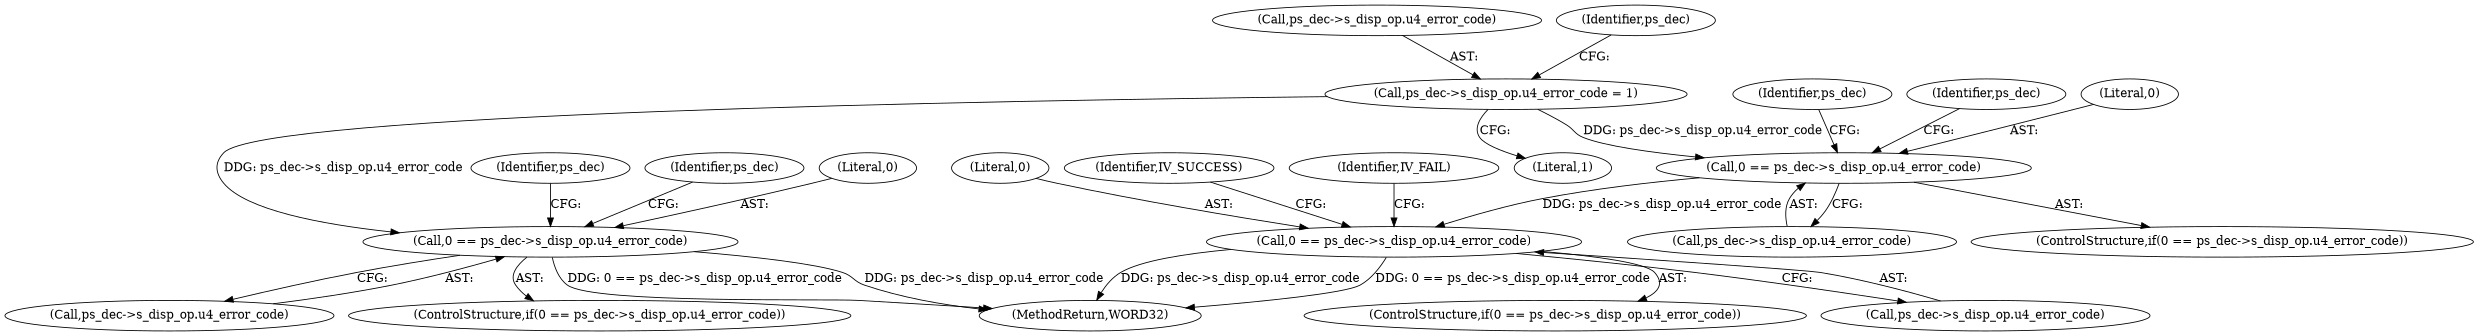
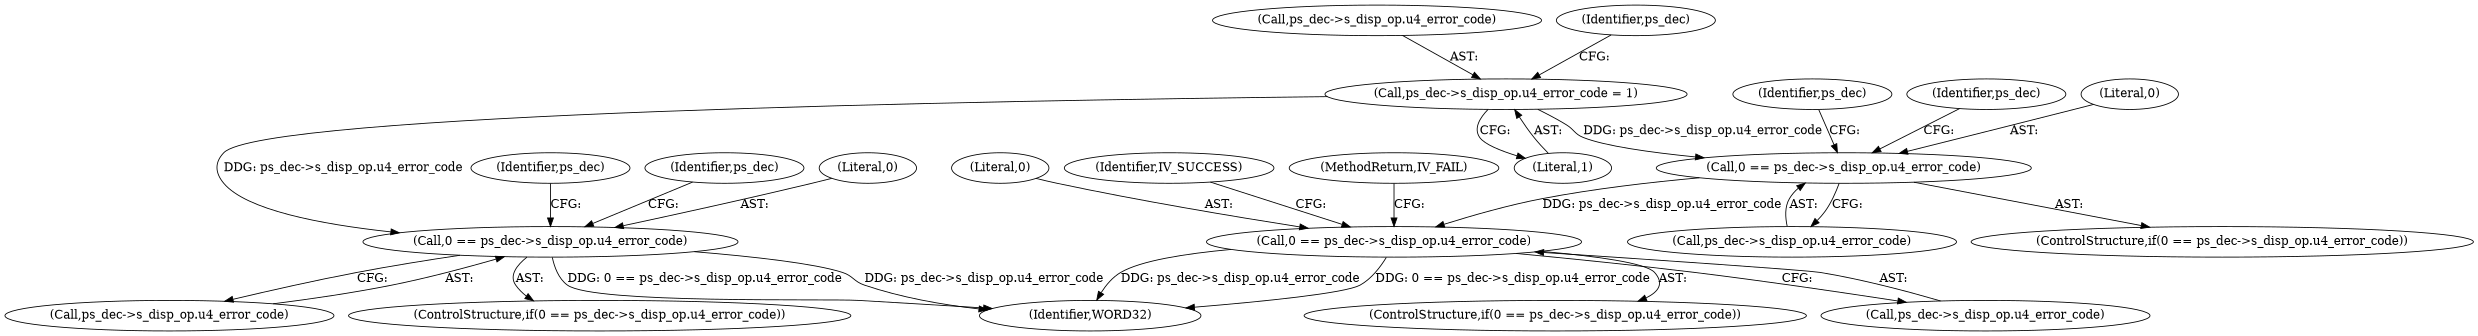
edge "(Literal,1)" -> "(Call,ps_dec->s_disp_op.u4_error_code = 1)": added, label "AST:"
node "(Identifier,IV_FAIL)": label "(Identifier,IV_FAIL)" -> "(MethodReturn,IV_FAIL)"
node "(MethodReturn,WORD32)": label "(MethodReturn,WORD32)" -> "(Identifier,WORD32)"
